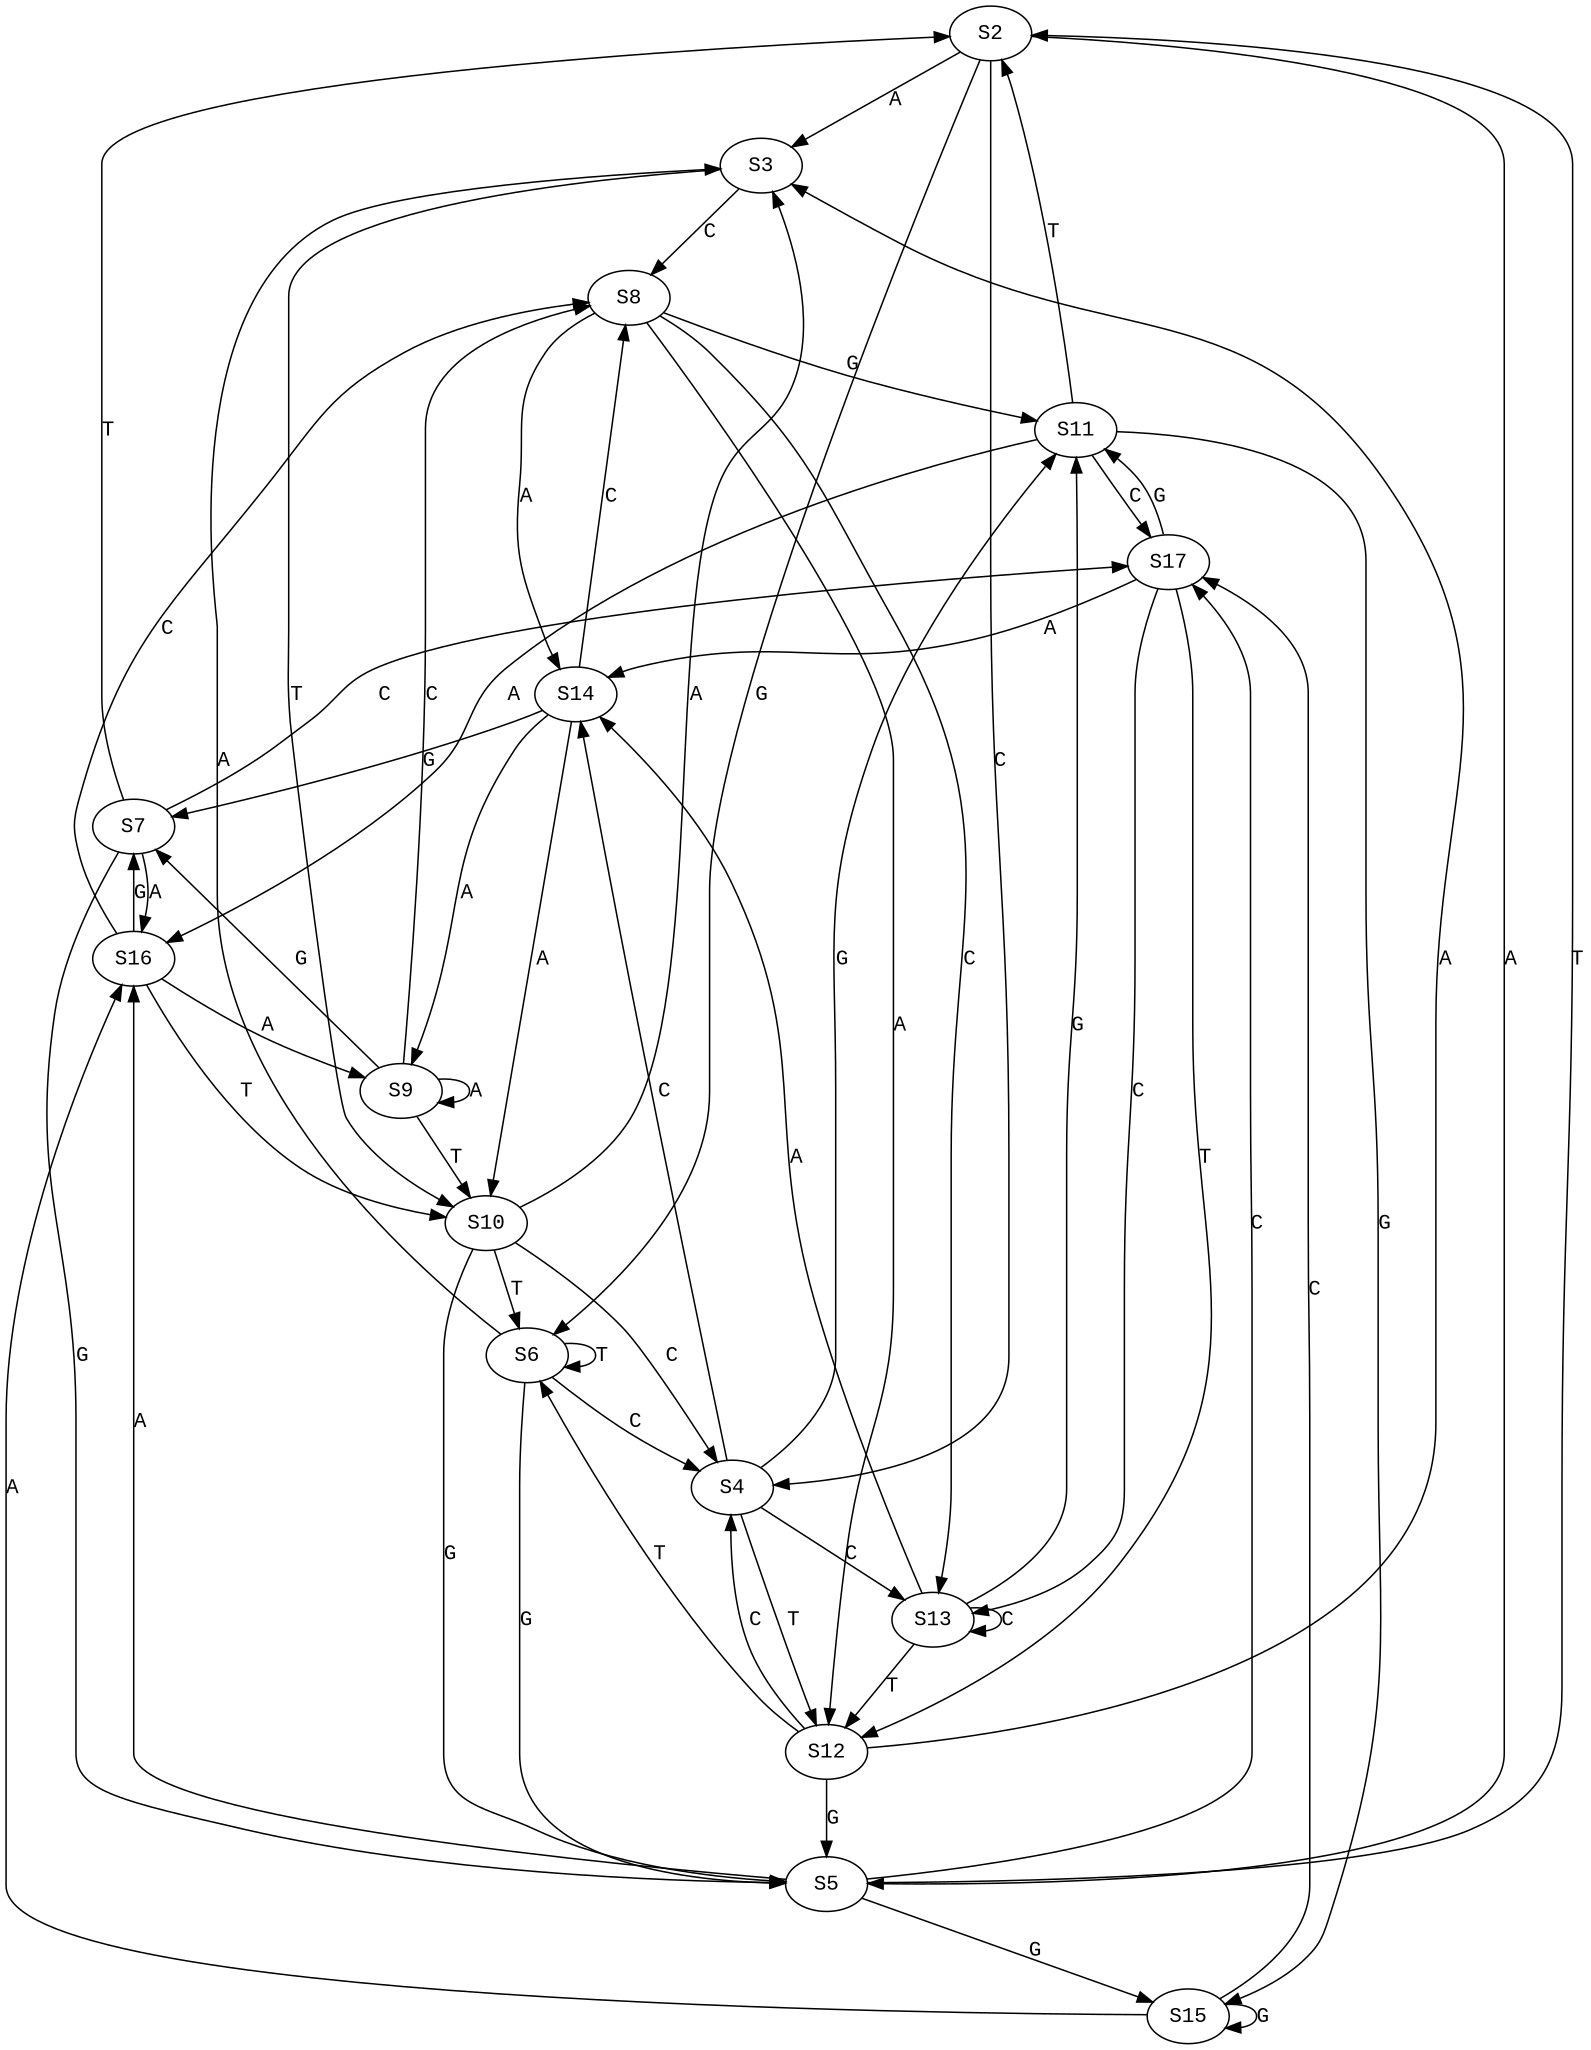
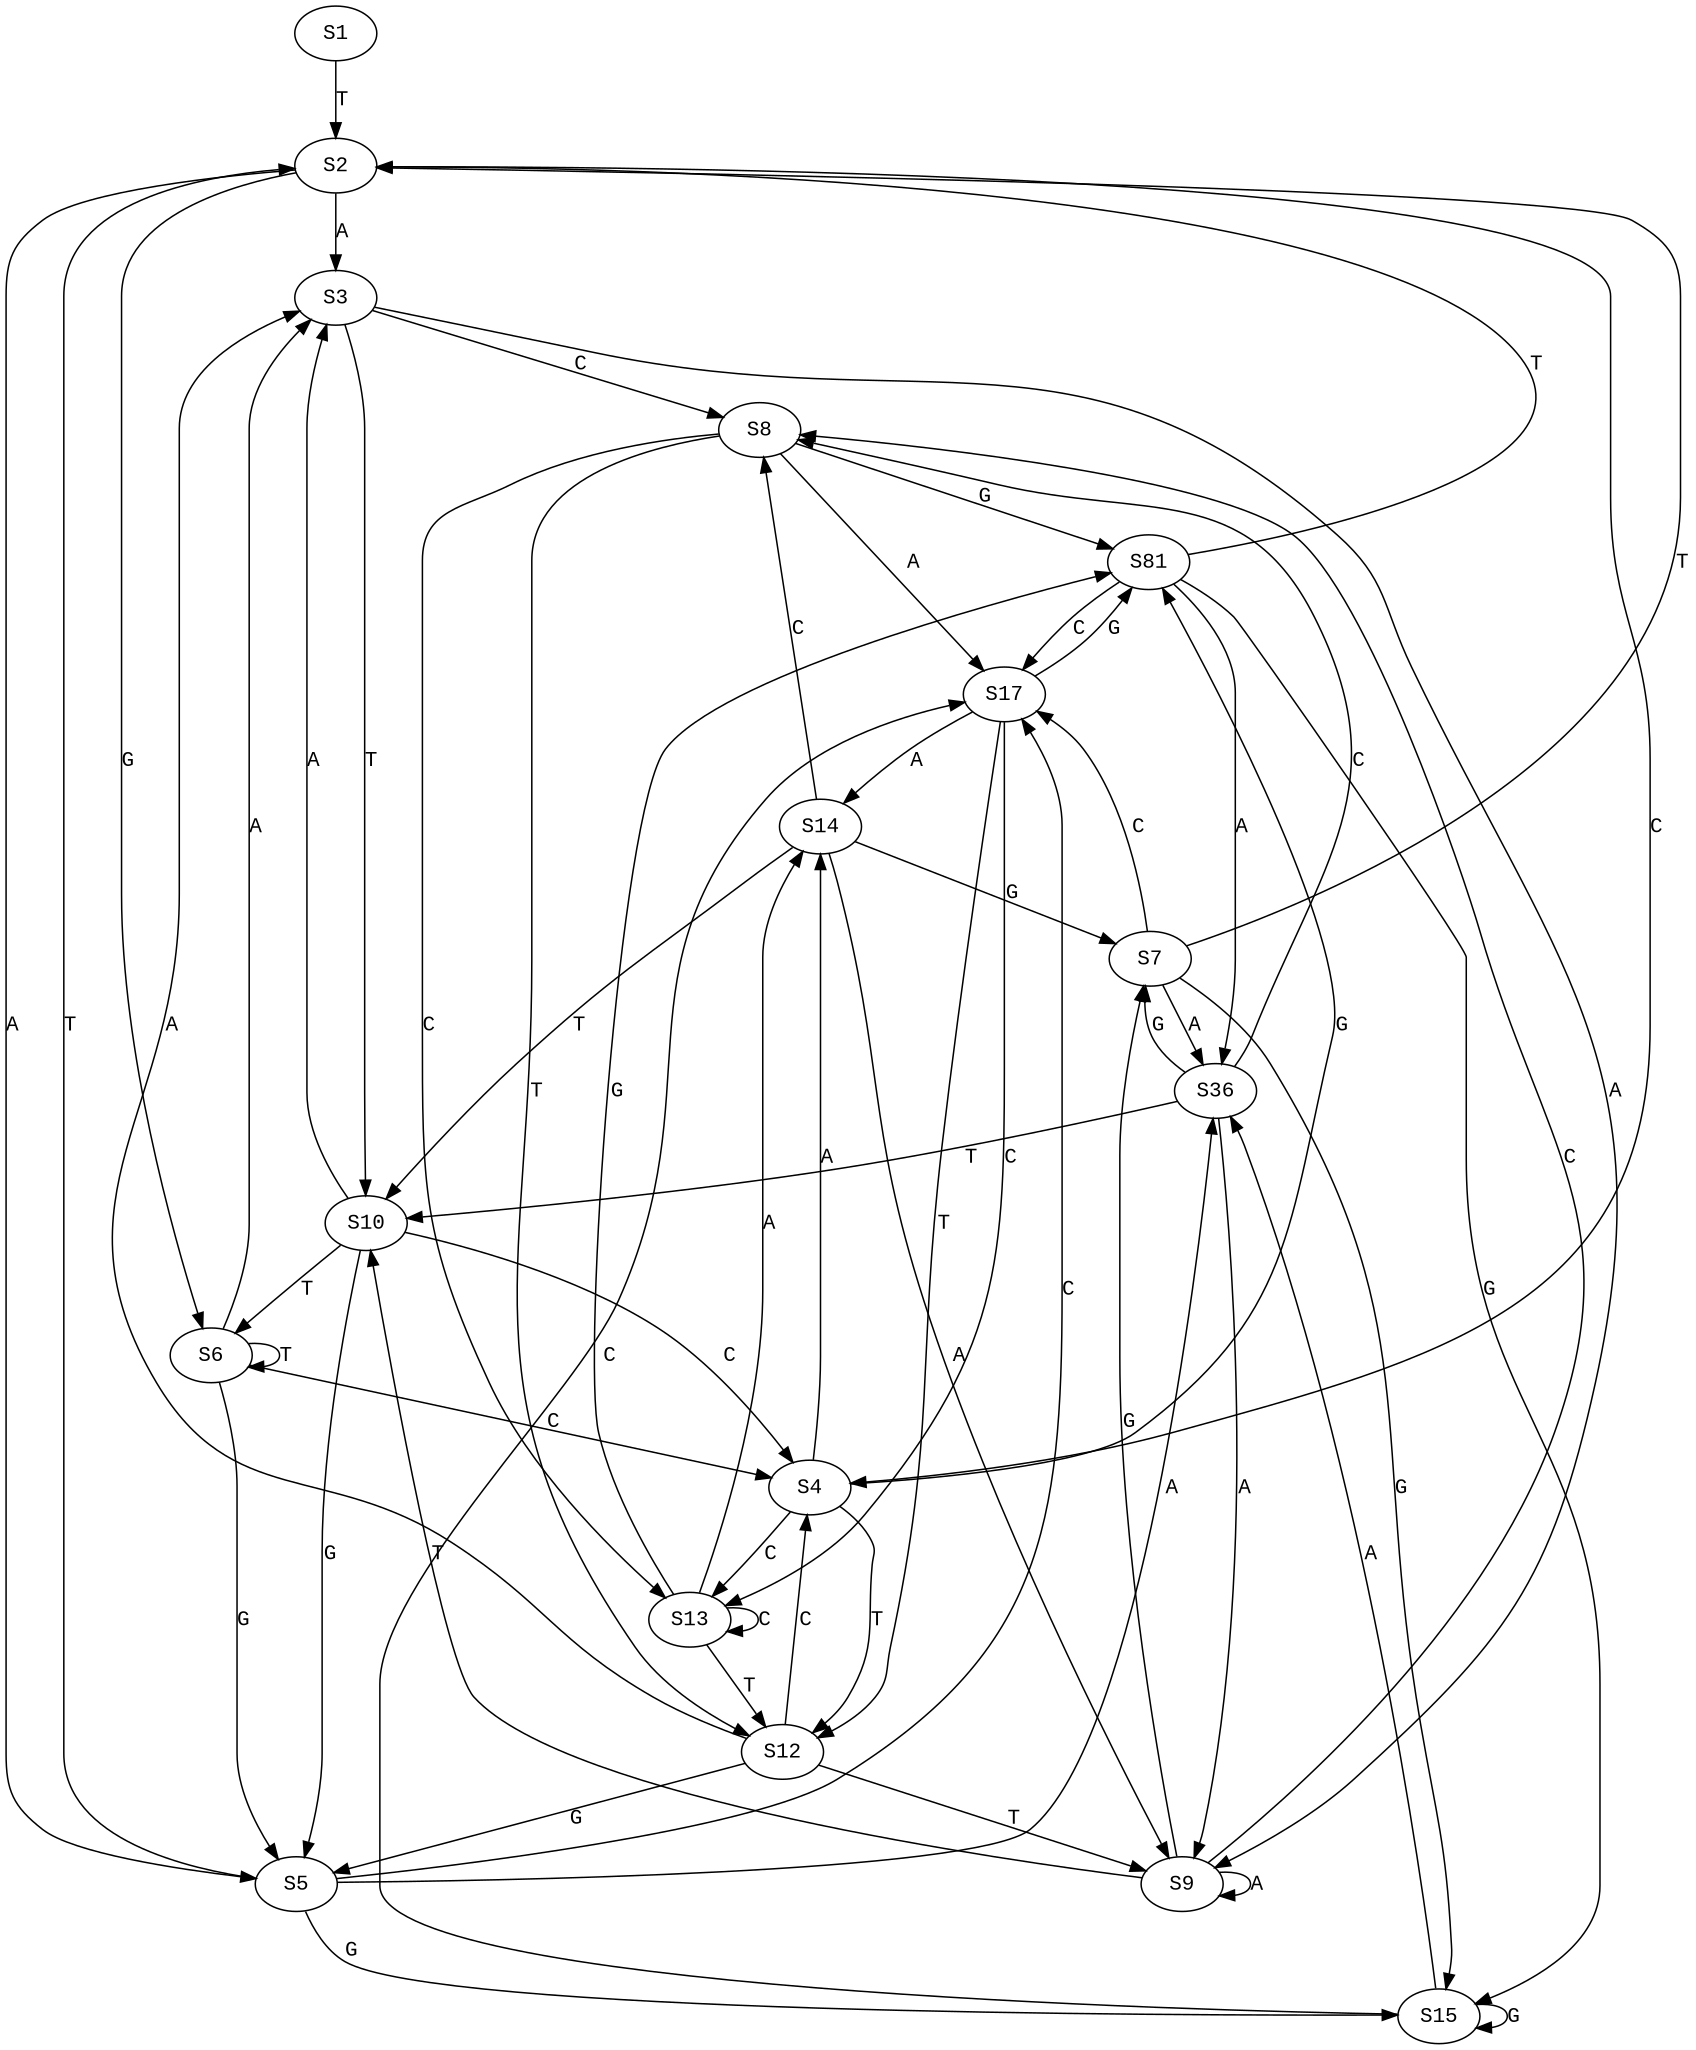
node "S1": added
node "S11": label "S11" -> "S81"
edge "S8" -> "S14": now "S8" -> "S17"
edge "S3" -> "S9": added, label "A"
node "S16": label "S16" -> "S36"
edge "S14" -> "S10": label "A" -> "T"
edge "S8" -> "S12": label "A" -> "T"
edge "S4" -> "S14": label "C" -> "A"
edge "S12" -> "S6": now "S12" -> "S9"
edge "S7" -> "S5": now "S7" -> "S15"
